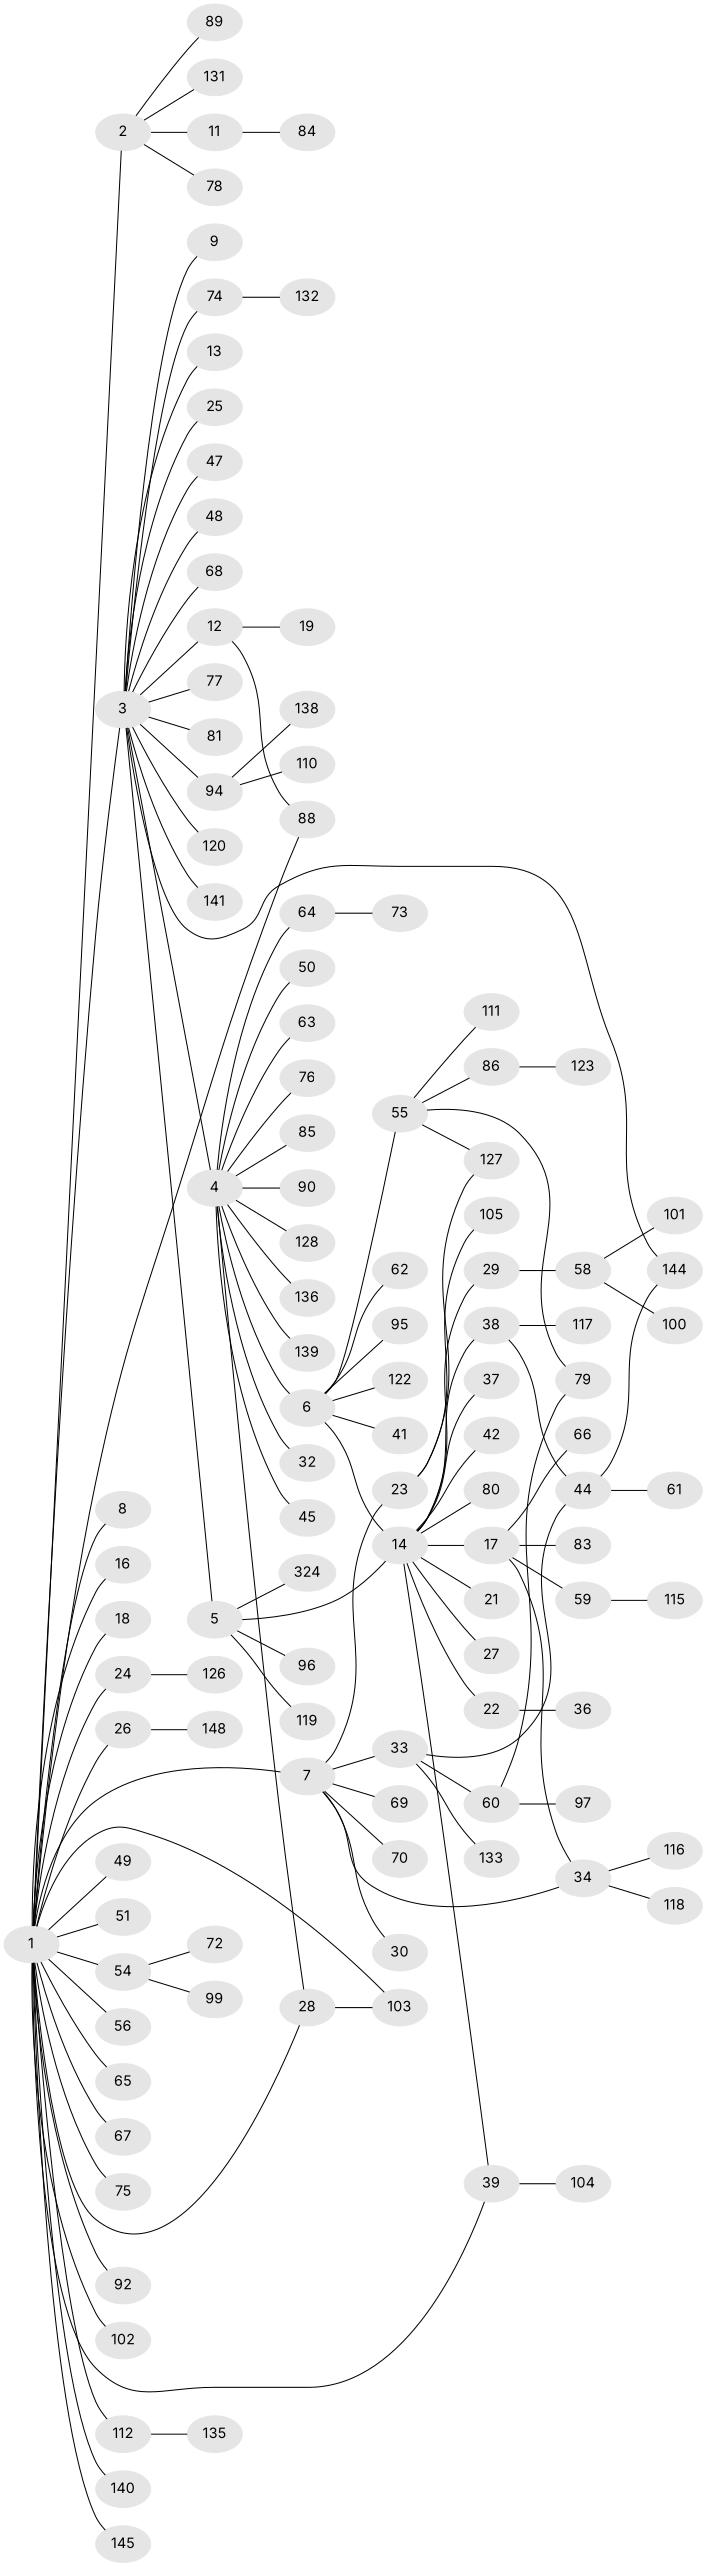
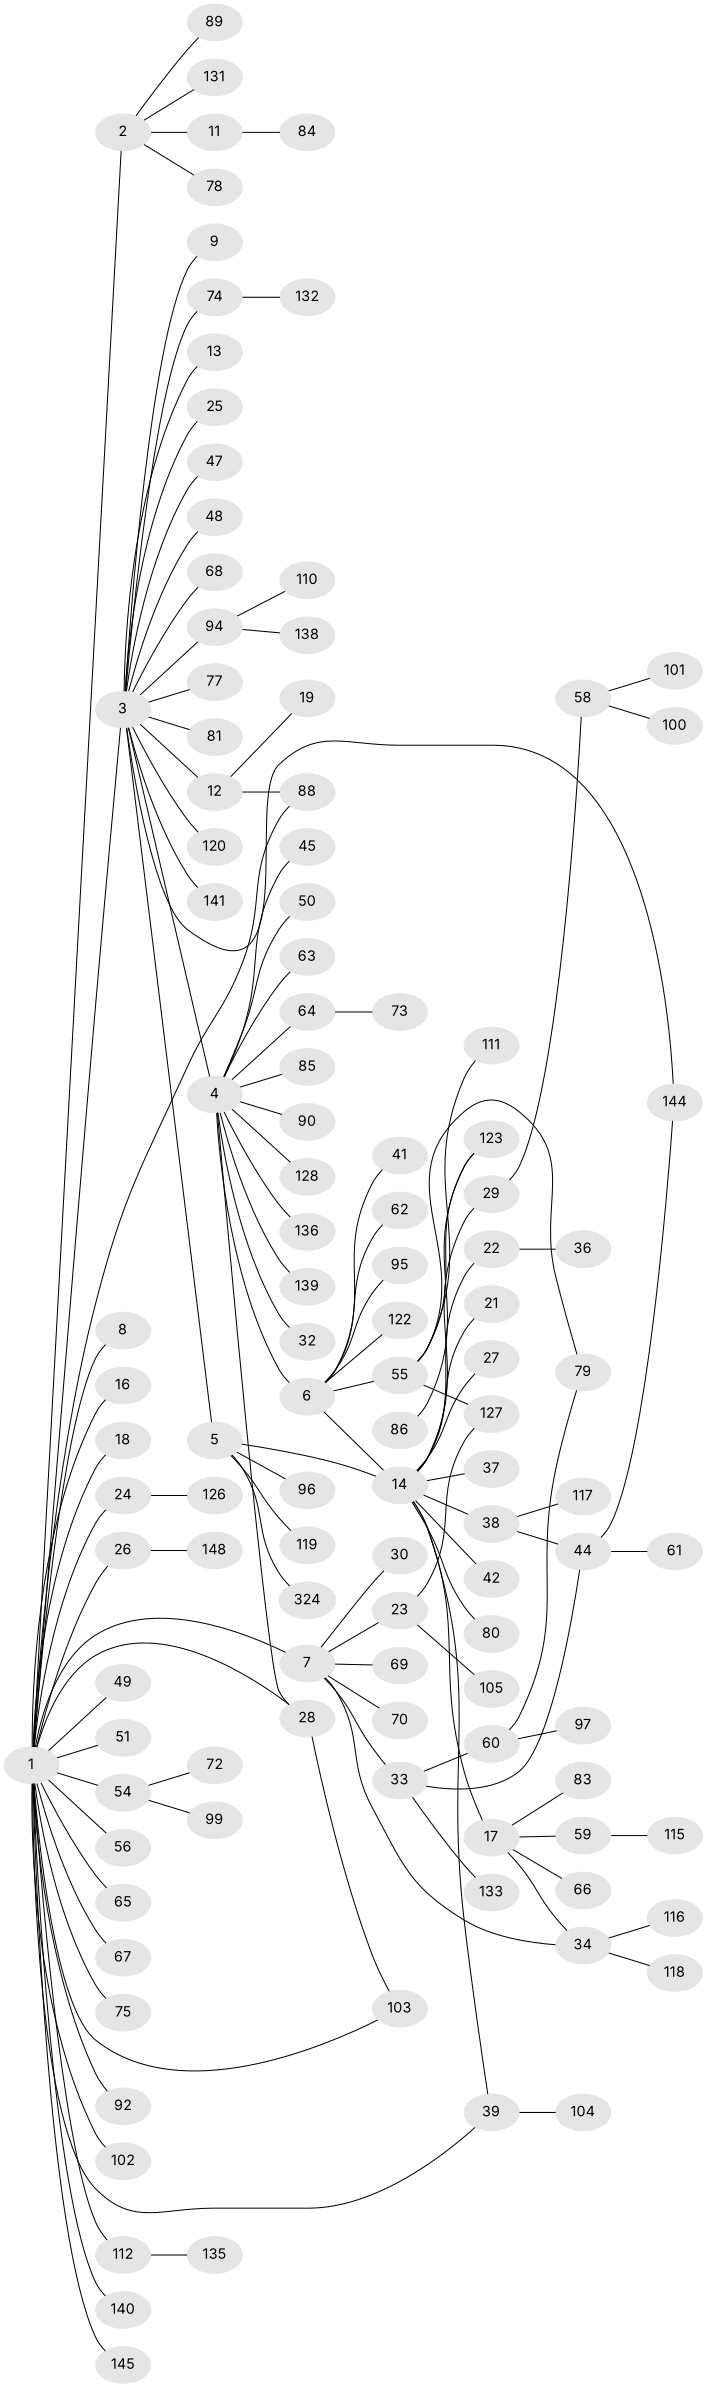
node "76": removed
edge "86" -- "55": now "123" -- "55"
